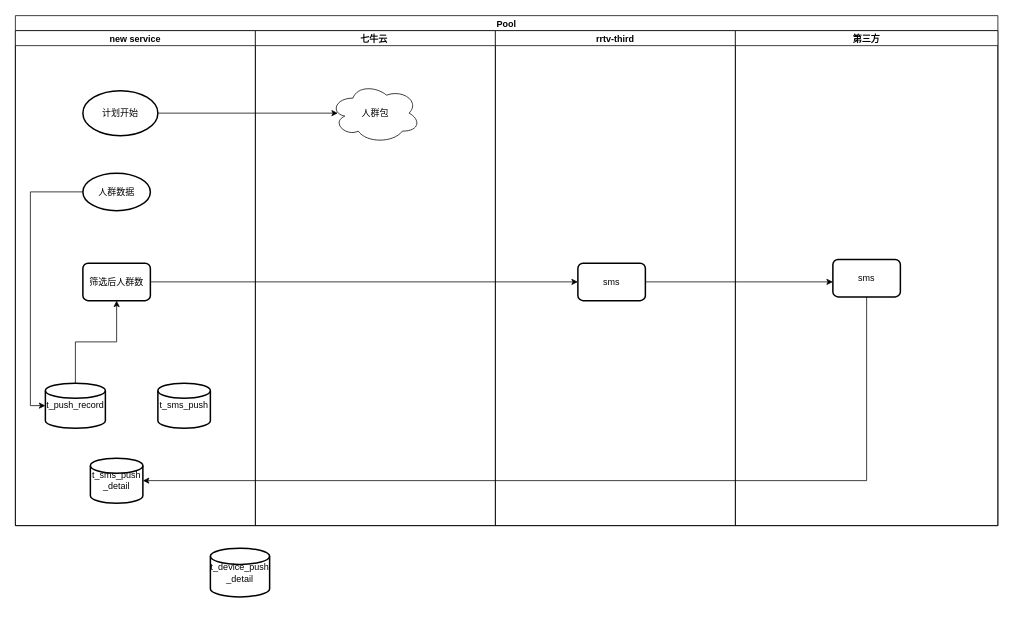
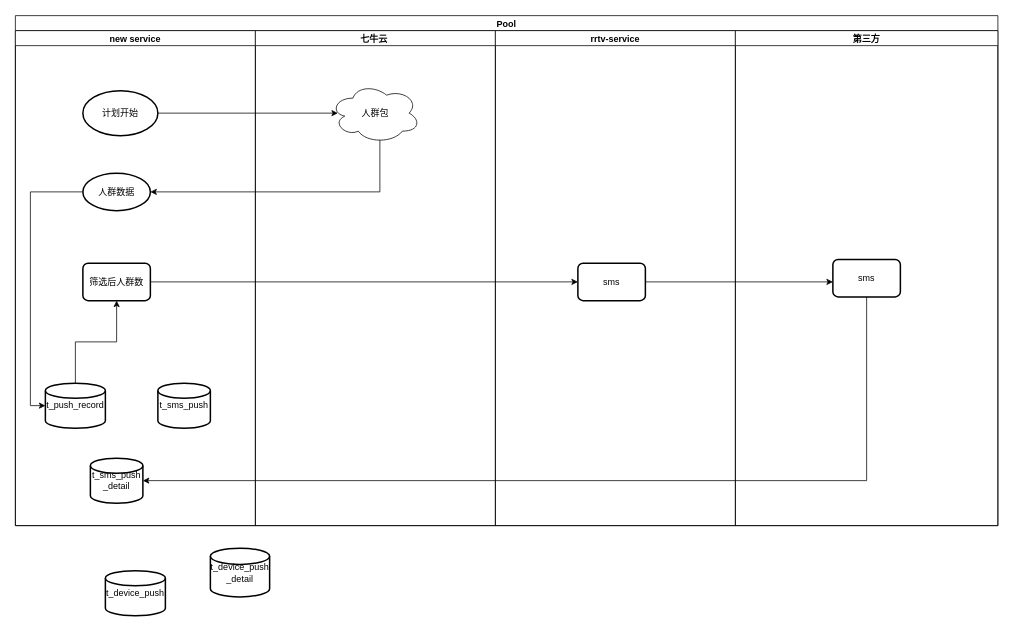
node "rrtv-third": label "rrtv-third" -> "rrtv-service"
edge "人群包" -> "人群数据": added
node "t_device_push": added
